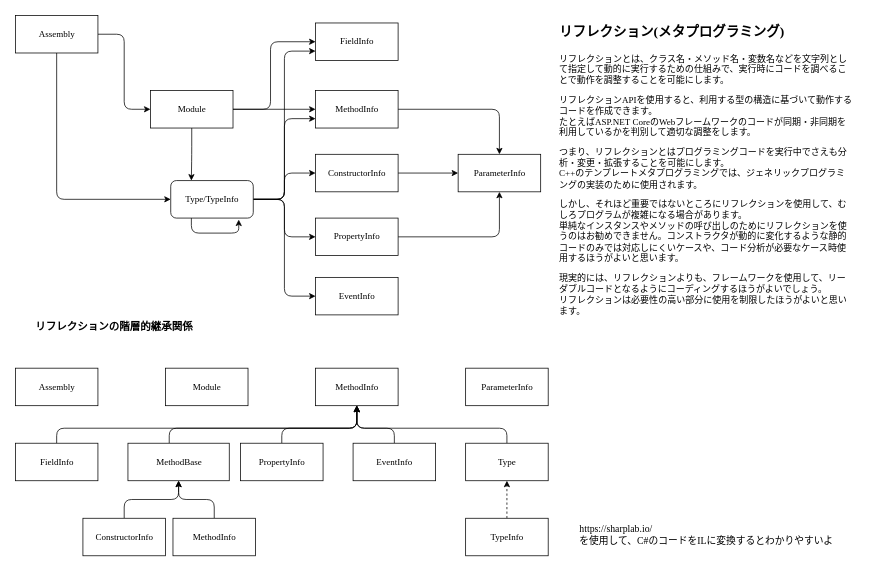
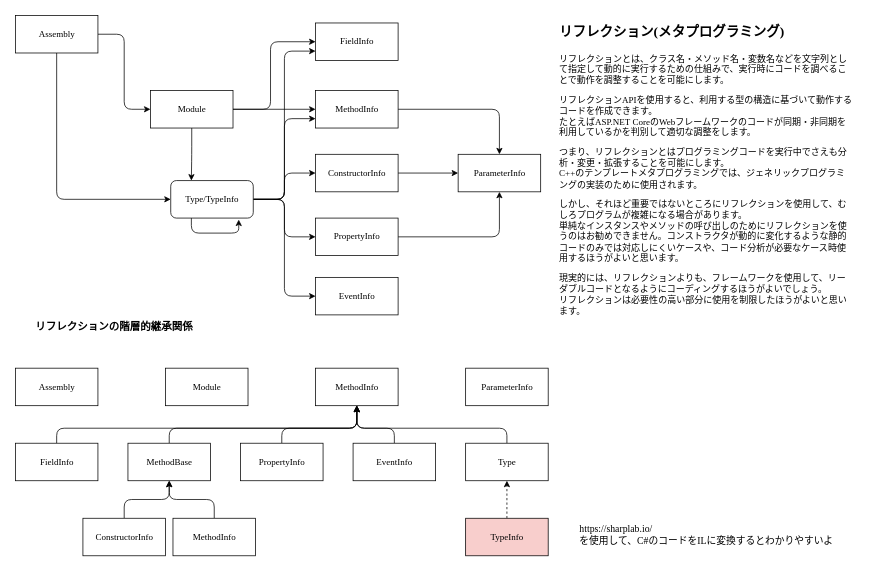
node "MethodBase": size 101x38 -> 83x38
node "TypeInfo": fillcolor #ffffff -> #f8cecc
